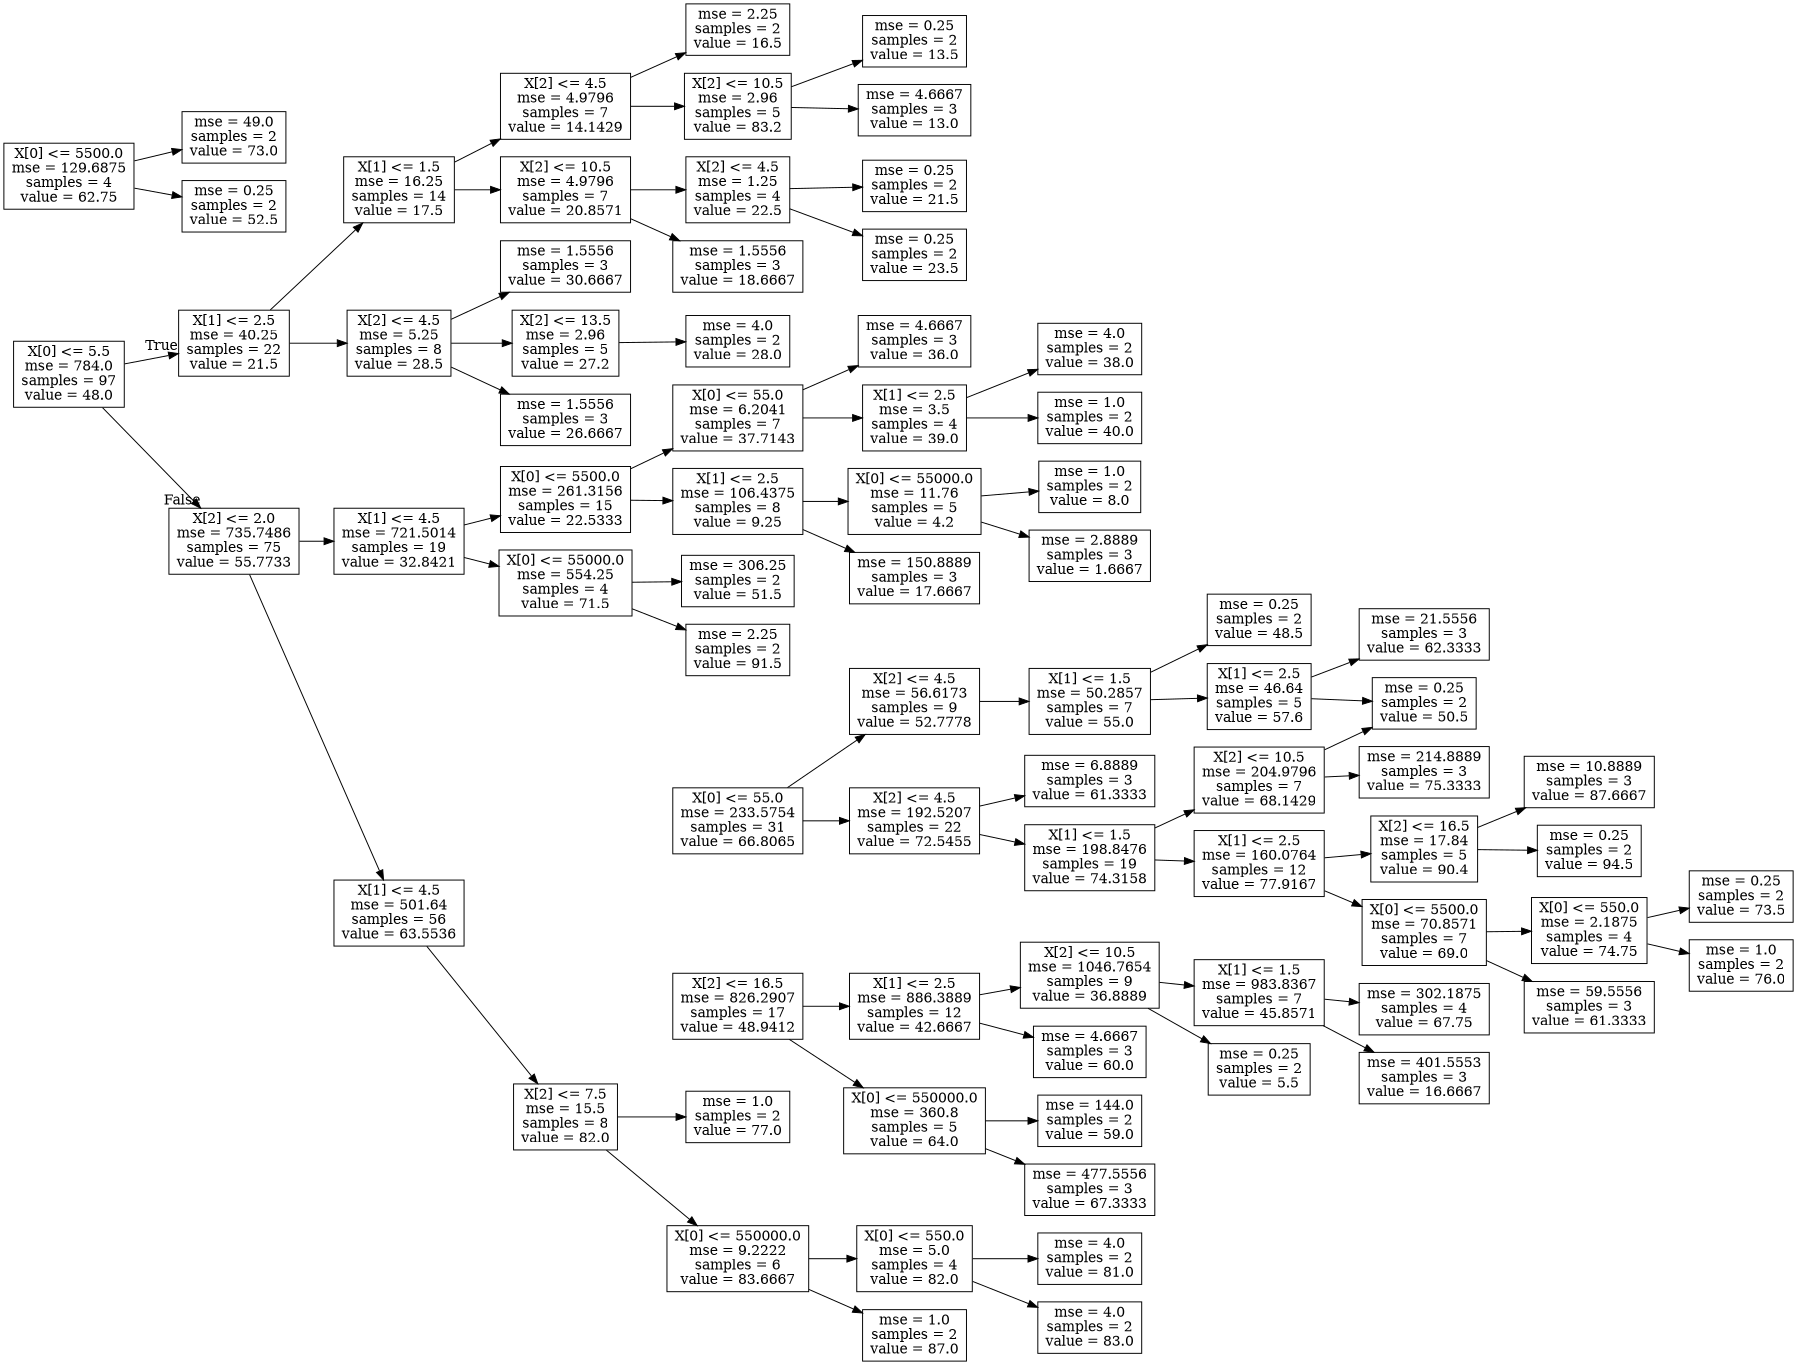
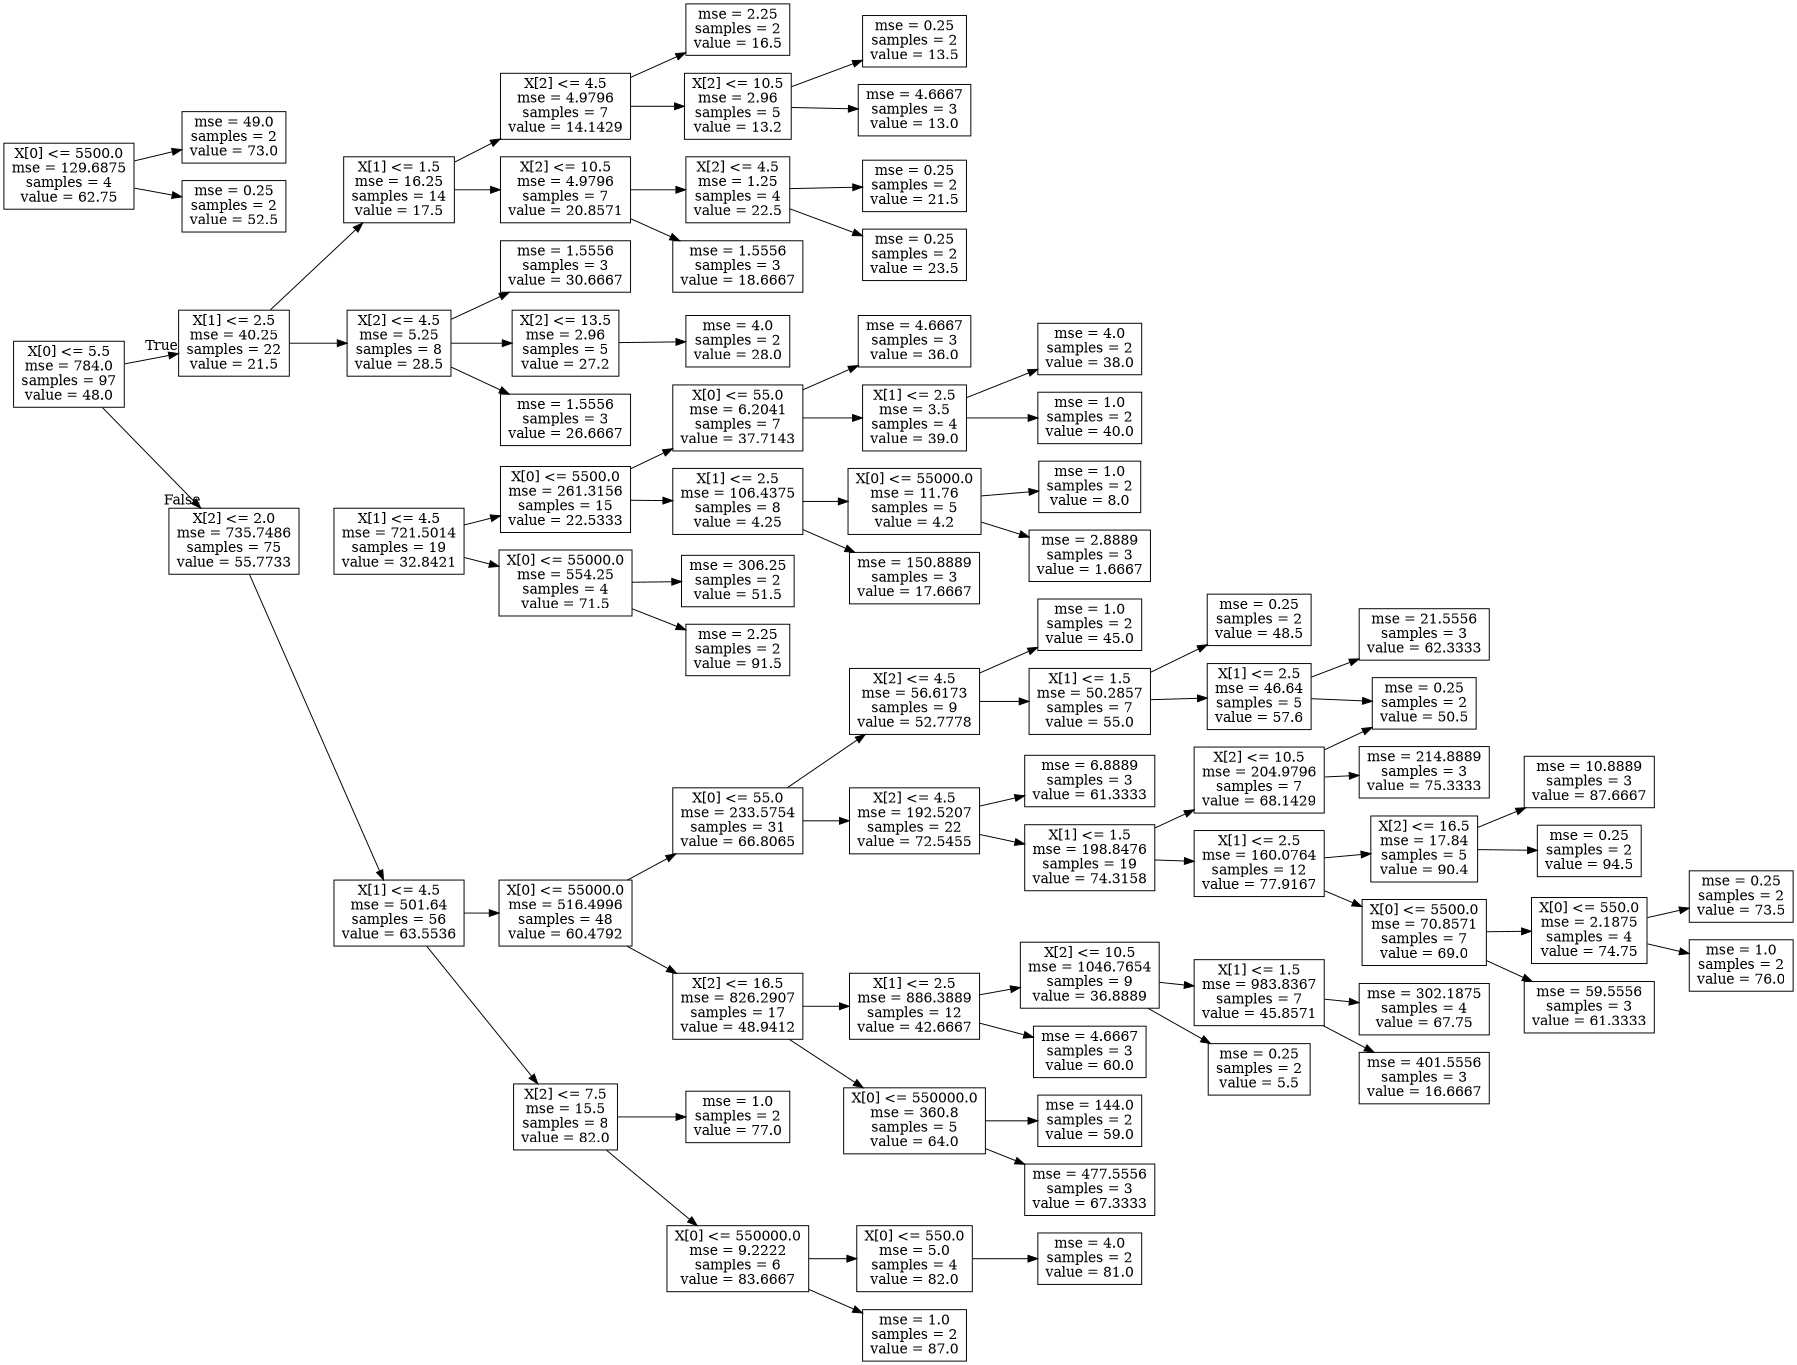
node "X[2] <= 10.5 mse = 2.96 samples = 5 value = 83.2": label "X[2] <= 10.5 mse = 2.96 samples = 5 value = 83.2" -> "X[2] <= 10.5 mse = 2.96 samples = 5 value = 13.2"
node "X[1] <= 2.5 mse = 106.4375 samples = 8 value = 9.25": label "X[1] <= 2.5 mse = 106.4375 samples = 8 value = 9.25" -> "X[1] <= 2.5 mse = 106.4375 samples = 8 value = 4.25"
edge "X[2] <= 2.0 mse = 735.7486 samples = 75 value = 55.7733" -> "X[1] <= 4.5 mse = 721.5014 samples = 19 value = 32.8421": removed
node "mse = 1.0 samples = 2 value = 45.0": added
node "X[0] <= 55000.0 mse = 516.4996 samples = 48 value = 60.4792": added
node "mse = 401.5553 samples = 3 value = 16.6667": label "mse = 401.5553 samples = 3 value = 16.6667" -> "mse = 401.5556 samples = 3 value = 16.6667"
node "mse = 4.0 samples = 2 value = 83.0": removed
